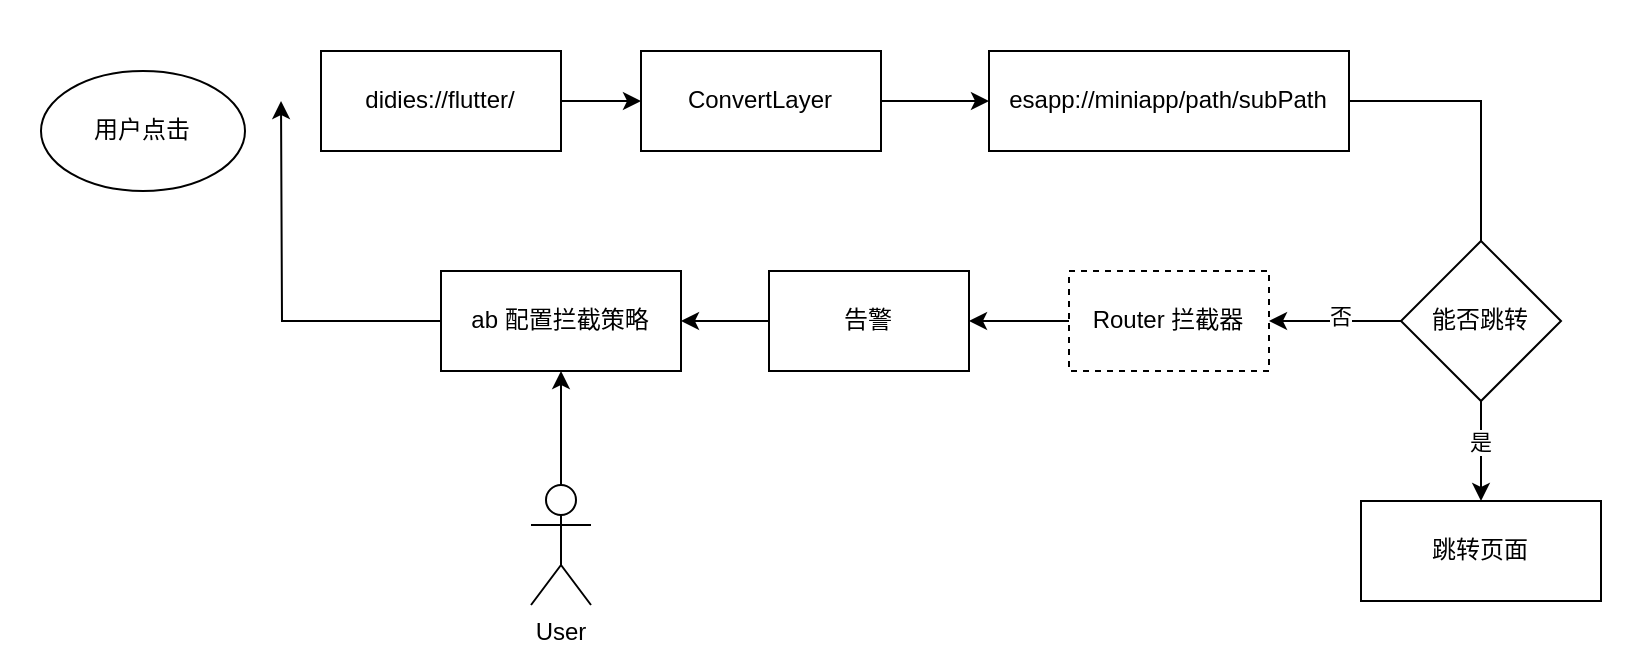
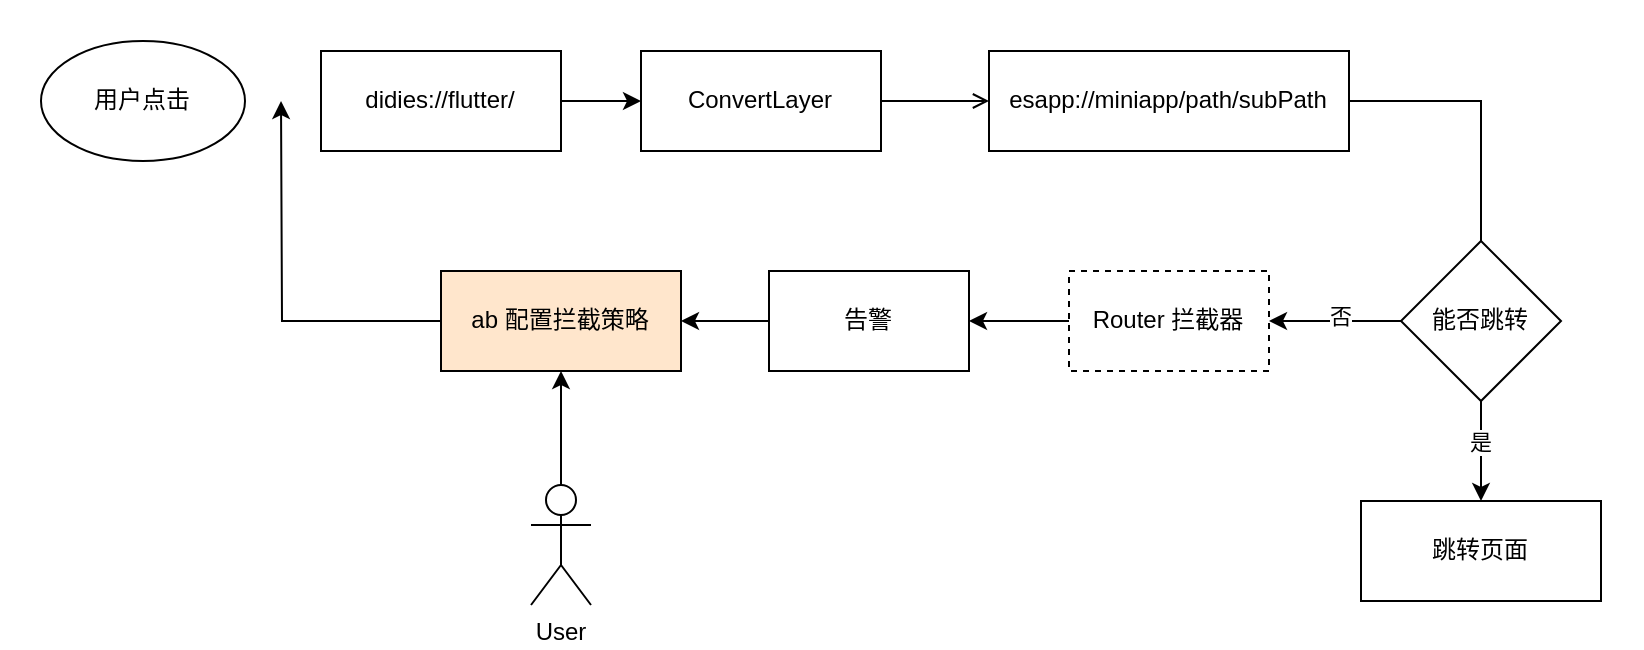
edge "ConvertLayer" -> "esapp://miniapp/path/subPath": arrowhead classic -> open
node "用户点击": moved (143, 131) -> (143, 101)
node "ab 配置拦截策略": fillcolor #ffffff -> #ffe6cc
